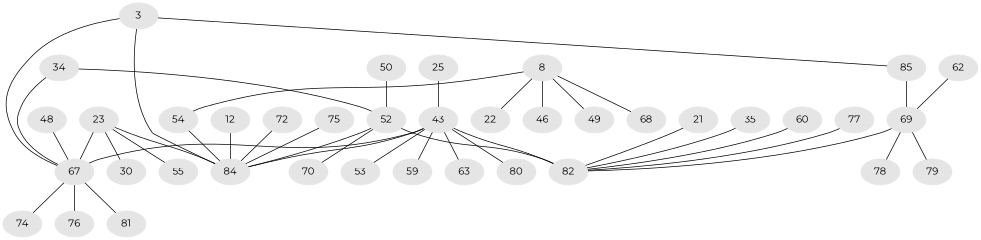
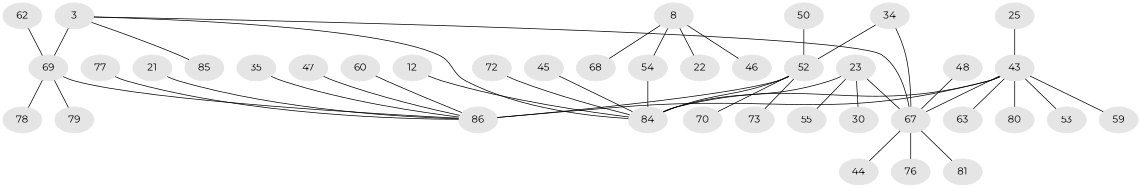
node "47": added
edge "85" -- "69": now "3" -- "69"
node "75": label "75" -> "45"
node "49": removed
node "73": added
node "82": label "82" -> "86"
node "74": label "74" -> "44"
